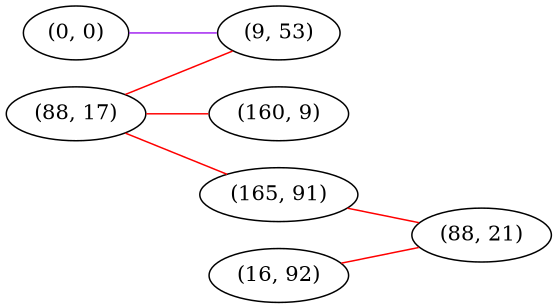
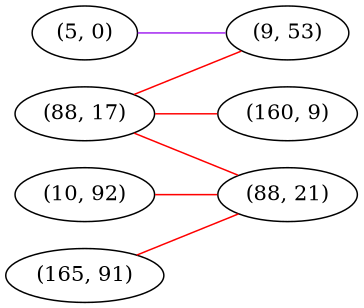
node "(0, 0)": label "(0, 0)" -> "(5, 0)"
edge "(88, 17)" -- "(165, 91)": now "(88, 17)" -- "(88, 21)"
node "(16, 92)": label "(16, 92)" -> "(10, 92)"
